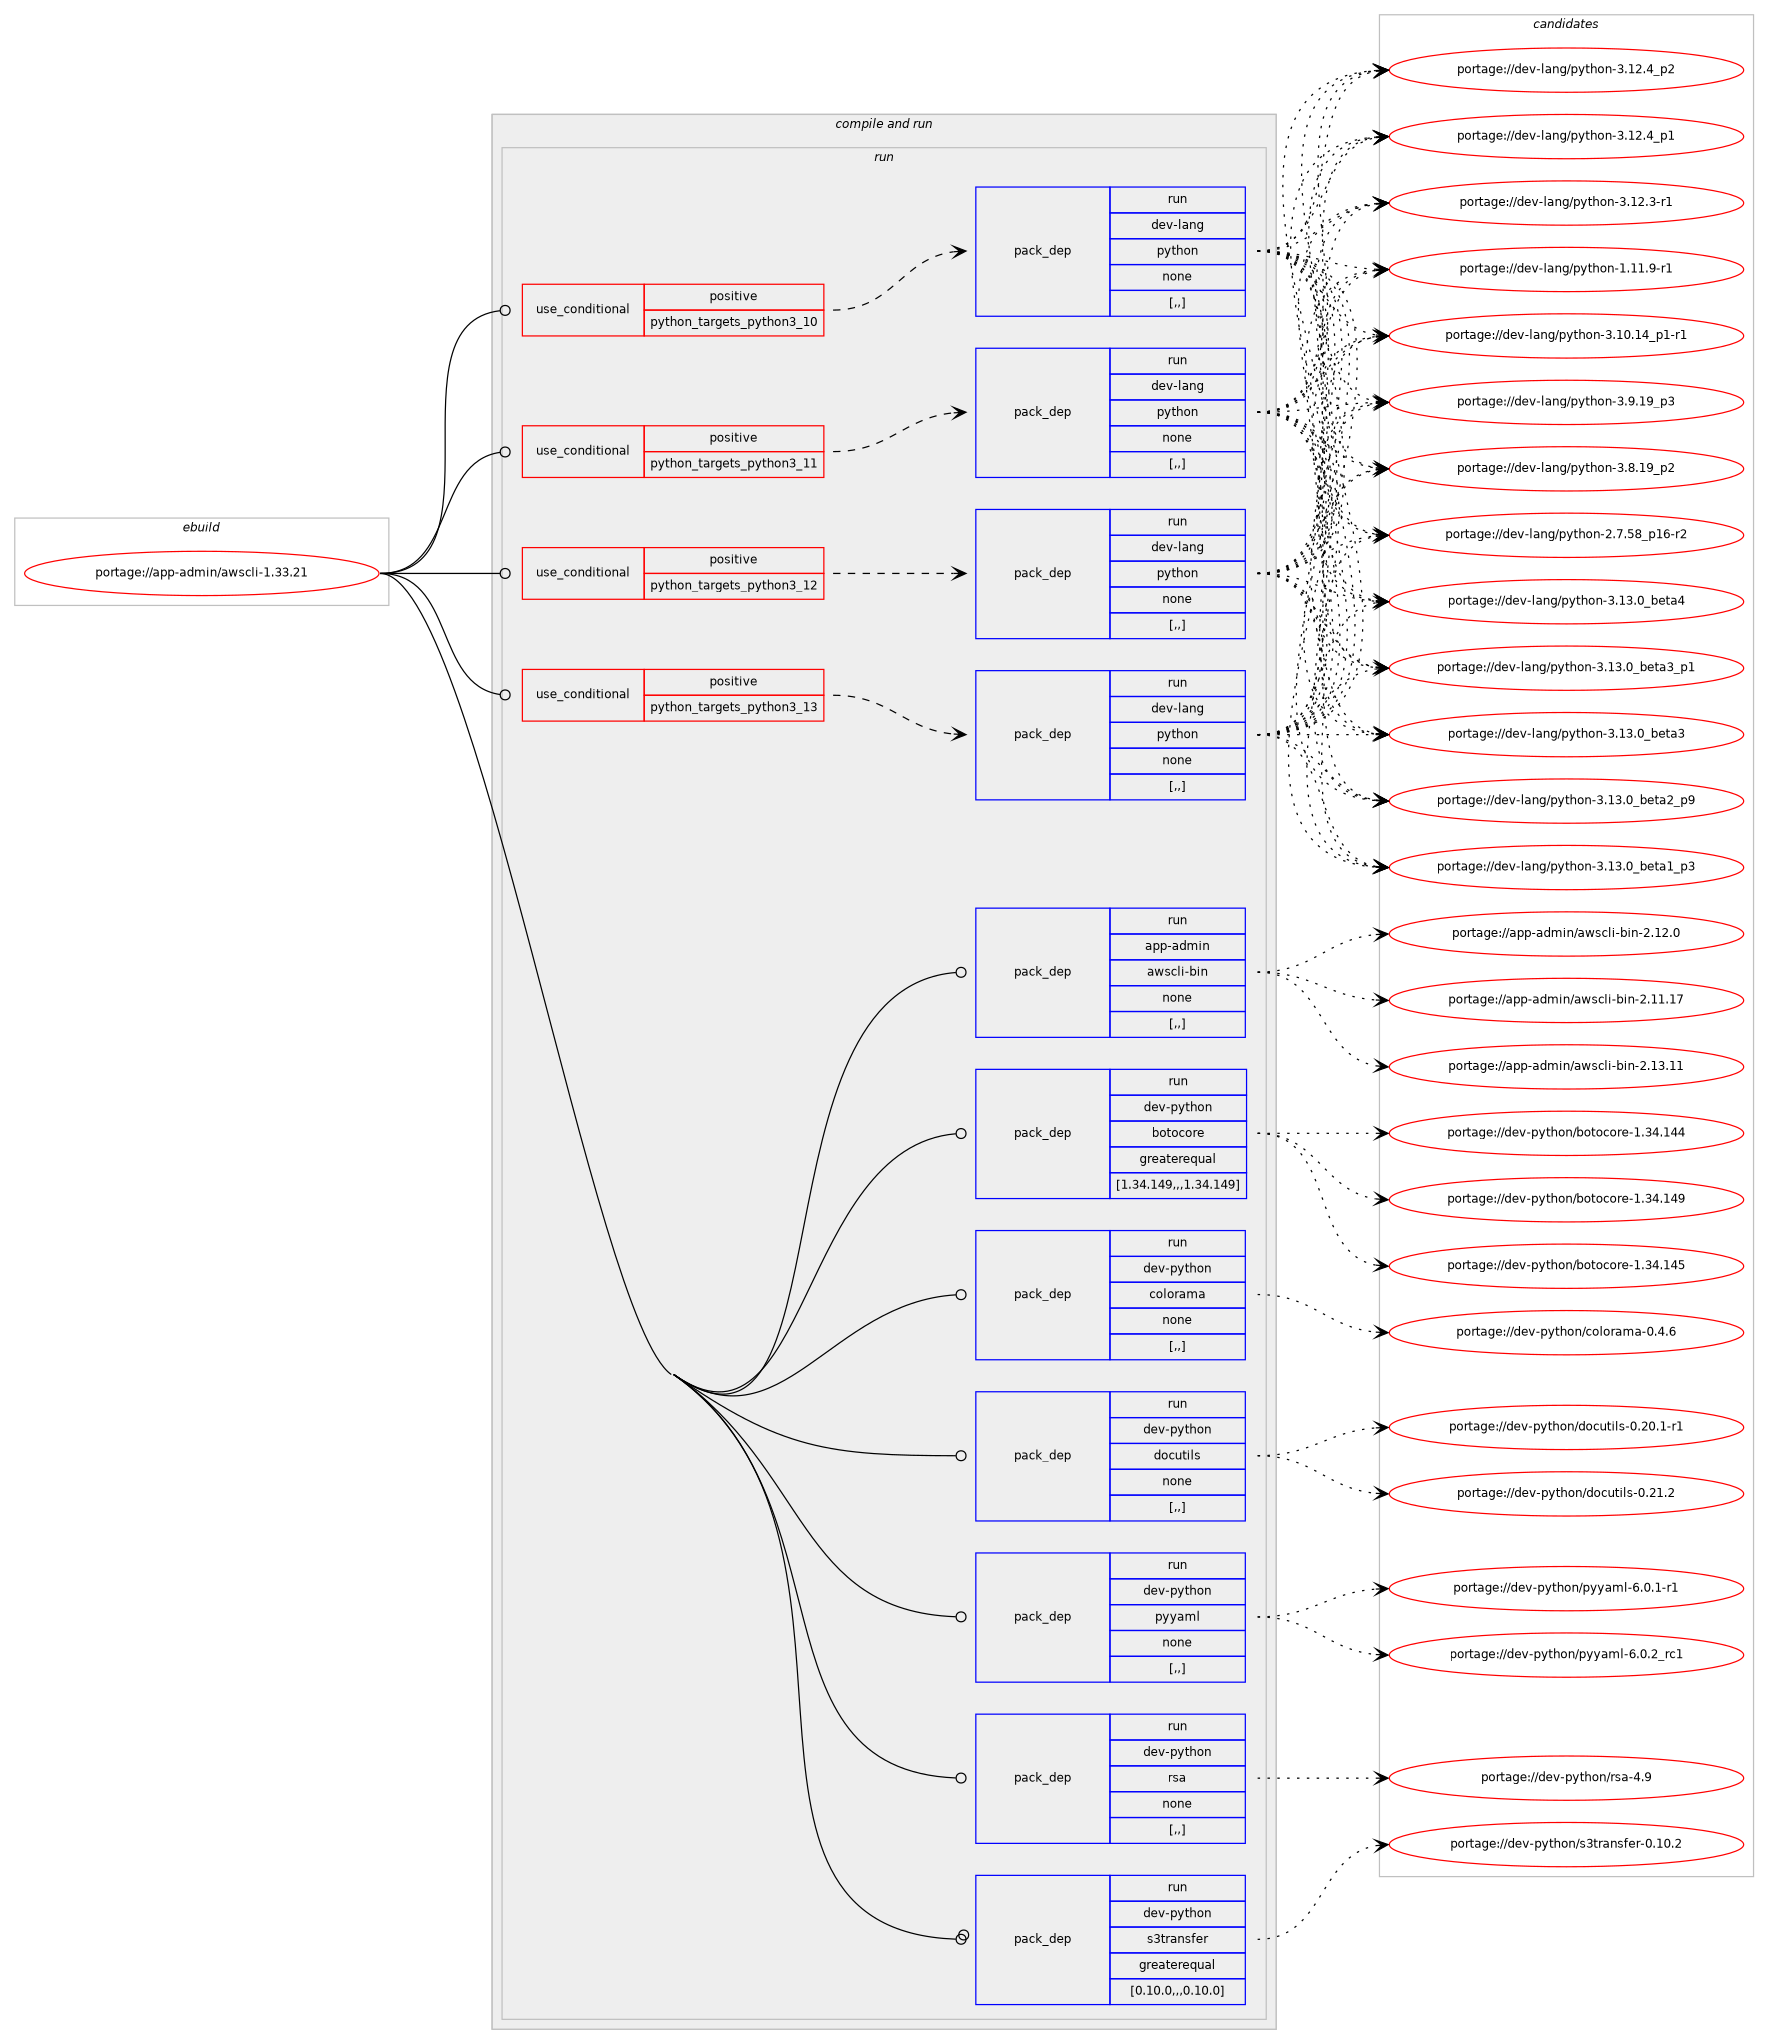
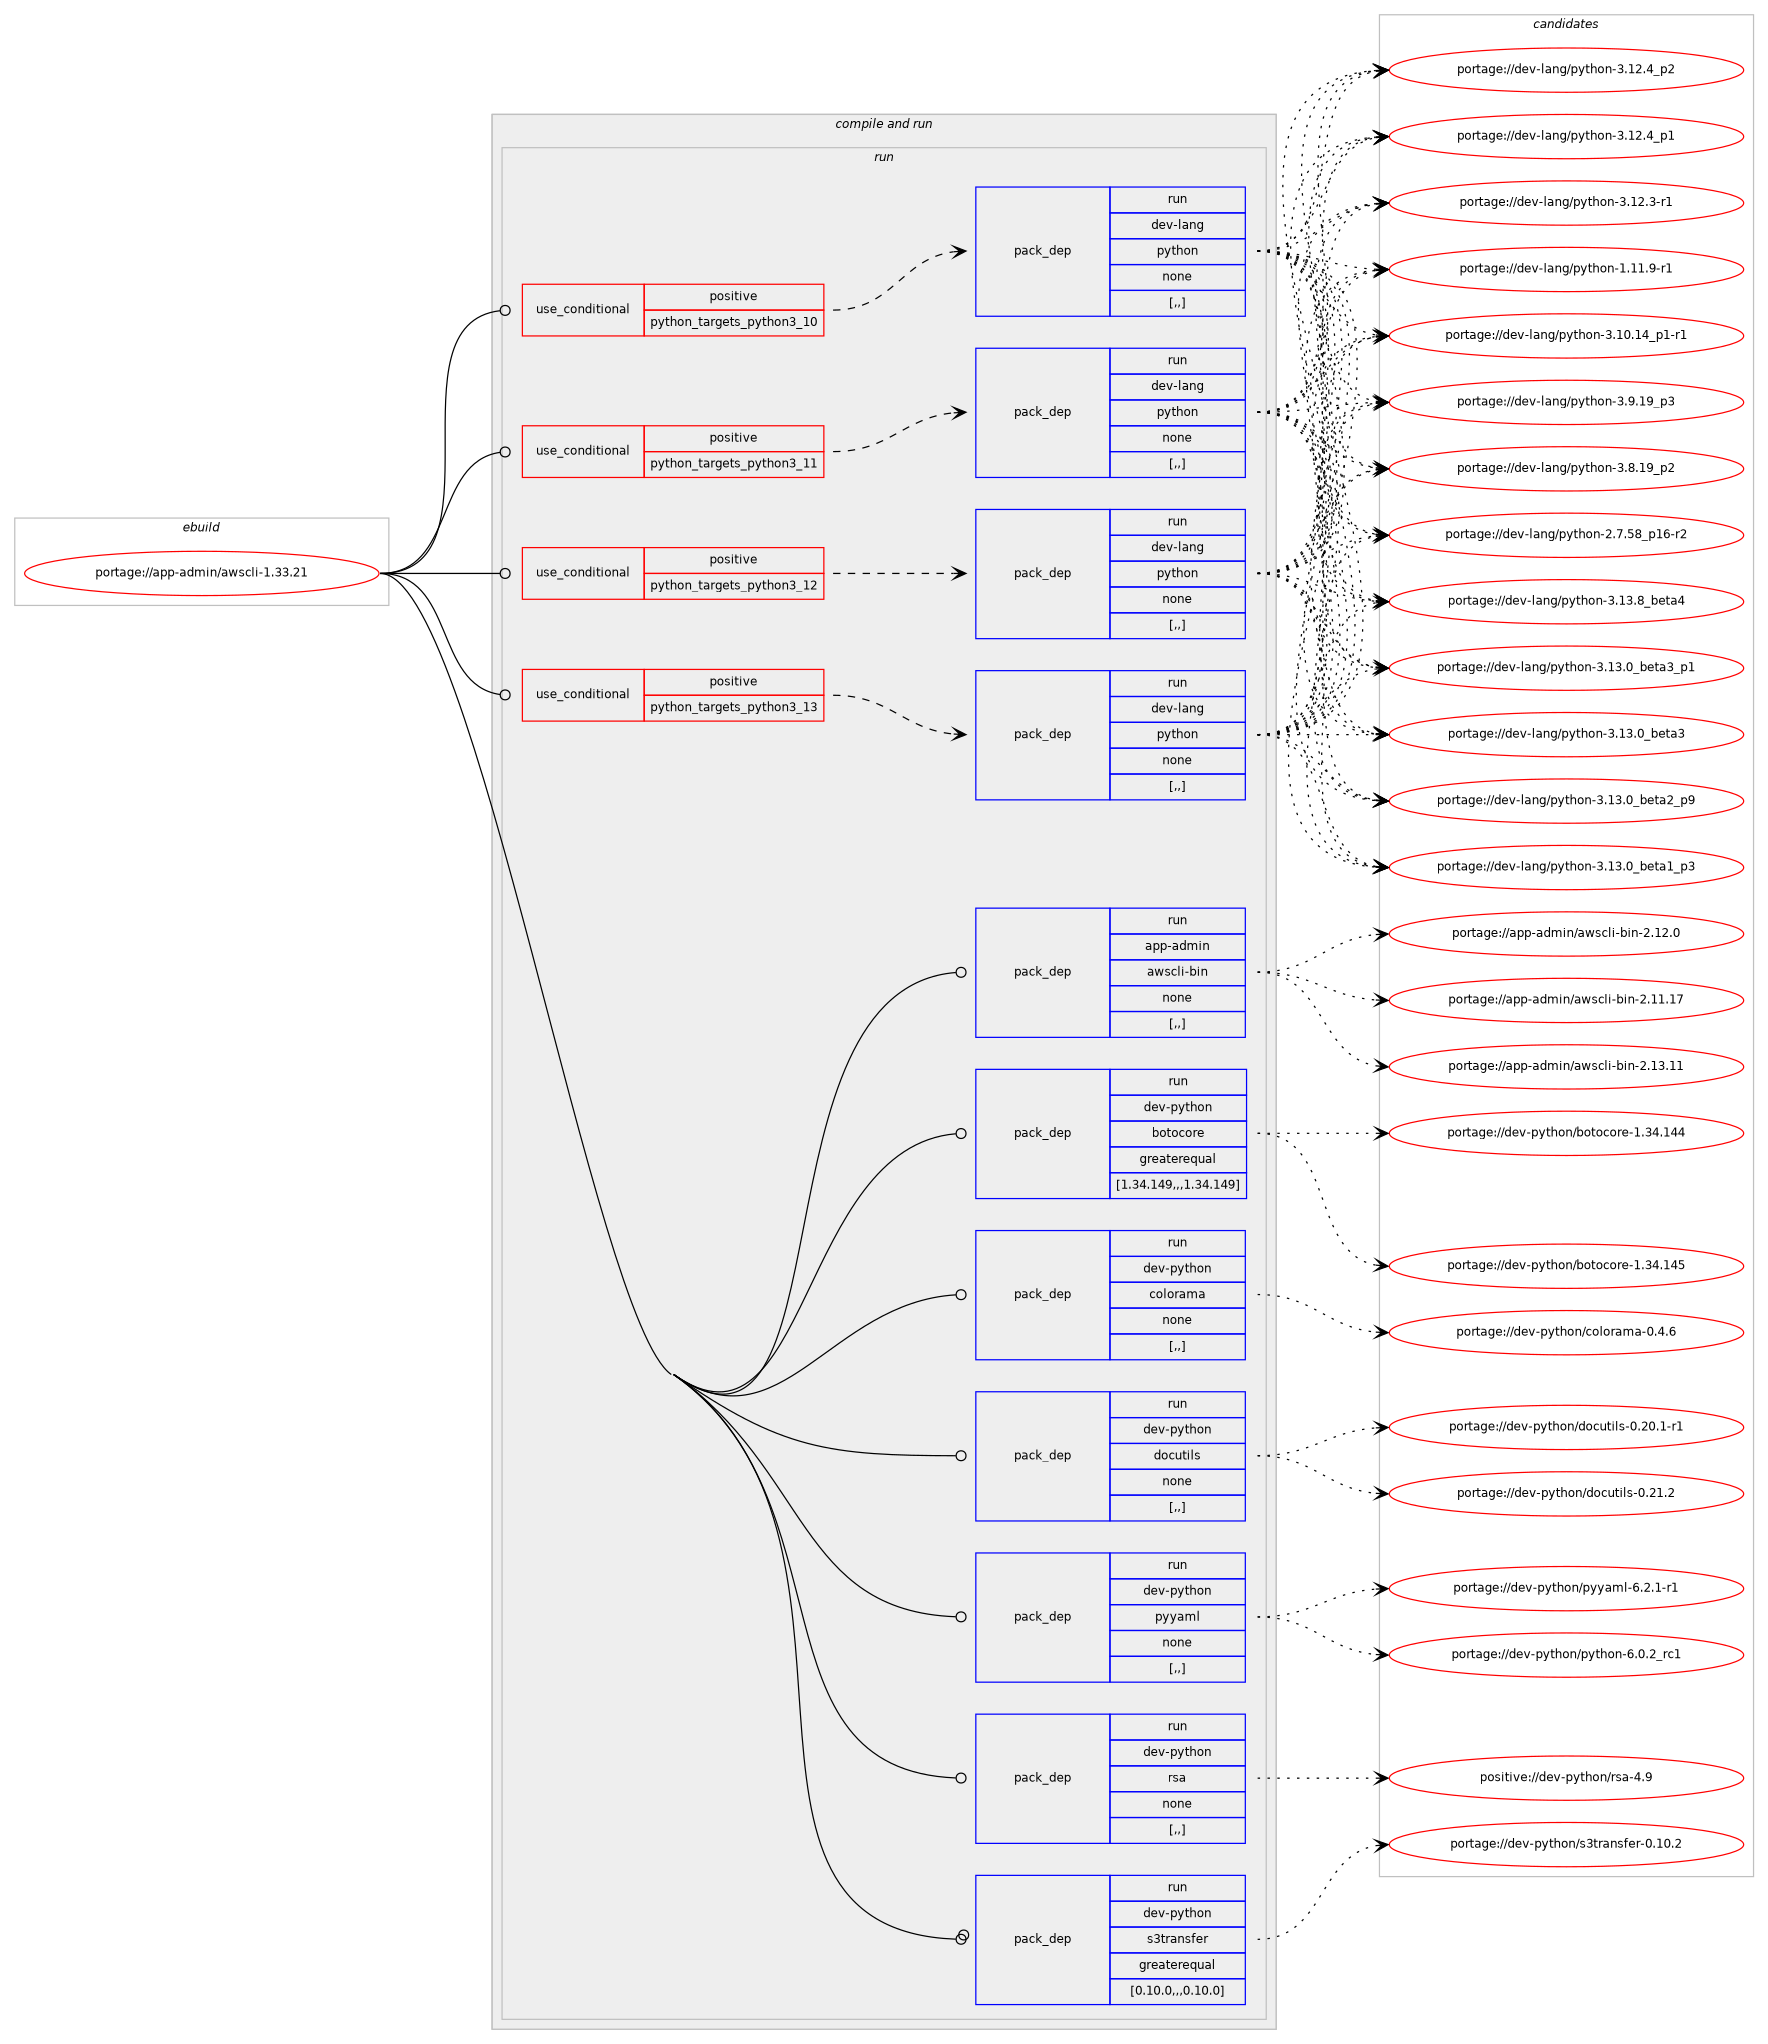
node "portage://dev-lang/python-3.13.0_beta4": label "portage://dev-lang/python-3.13.0_beta4" -> "portage://dev-lang/python-3.13.8_beta4"
node "portage://dev-python/botocore-1.34.149": removed
node "portage://dev-python/pyyaml-6.0.1-r1": label "portage://dev-python/pyyaml-6.0.1-r1" -> "portage://dev-python/pyyaml-6.2.1-r1"
node "portage://dev-python/pyyaml-6.0.2_rc1": label "portage://dev-python/pyyaml-6.0.2_rc1" -> "portage://dev-python/python-6.0.2_rc1"
node "portage://dev-python/rsa-4.9": label "portage://dev-python/rsa-4.9" -> "positive://dev-python/rsa-4.9"
